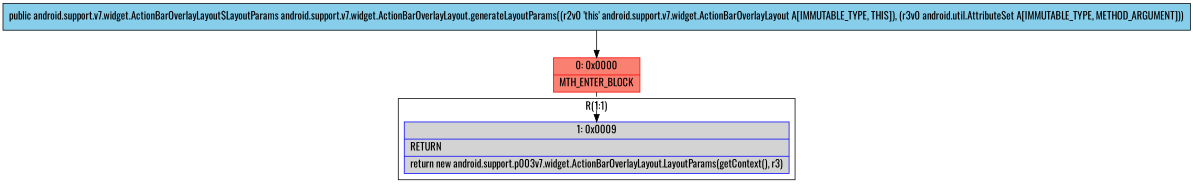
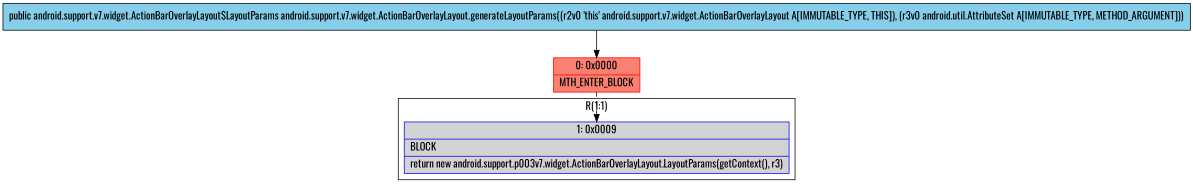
node "1: 0x0009": text "RETURN" -> "BLOCK"
